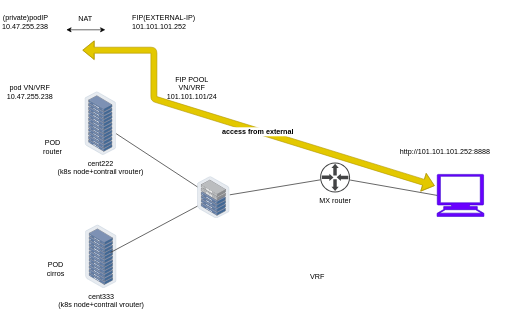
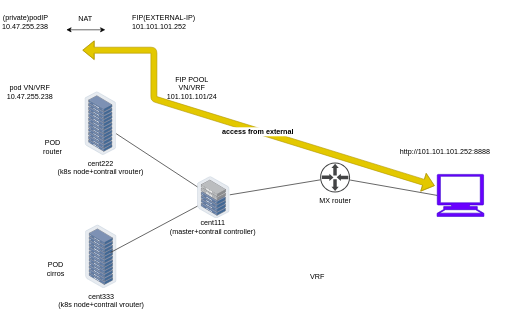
node "cent111 (master+contrail controller)": added
